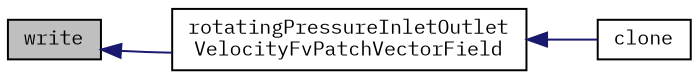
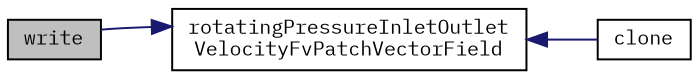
edge "rotatingPressureInletOutlet VelocityFvPatchVectorField" -> "write": reversed
